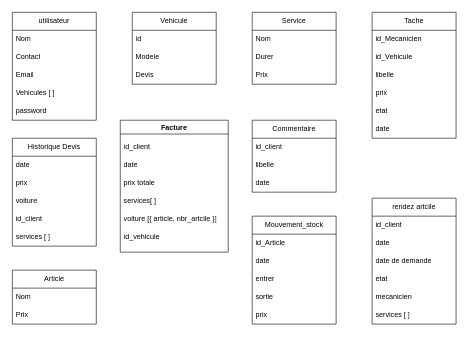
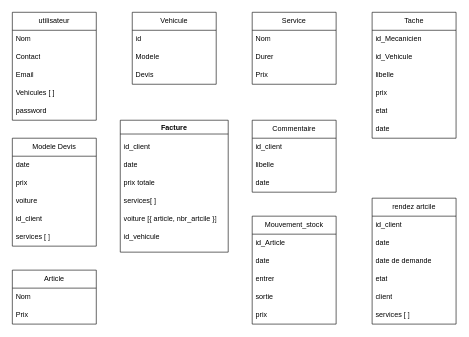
node "Historique Devis": label "Historique Devis" -> "Modele Devis"
node "mecanicien": label "mecanicien" -> "client"
